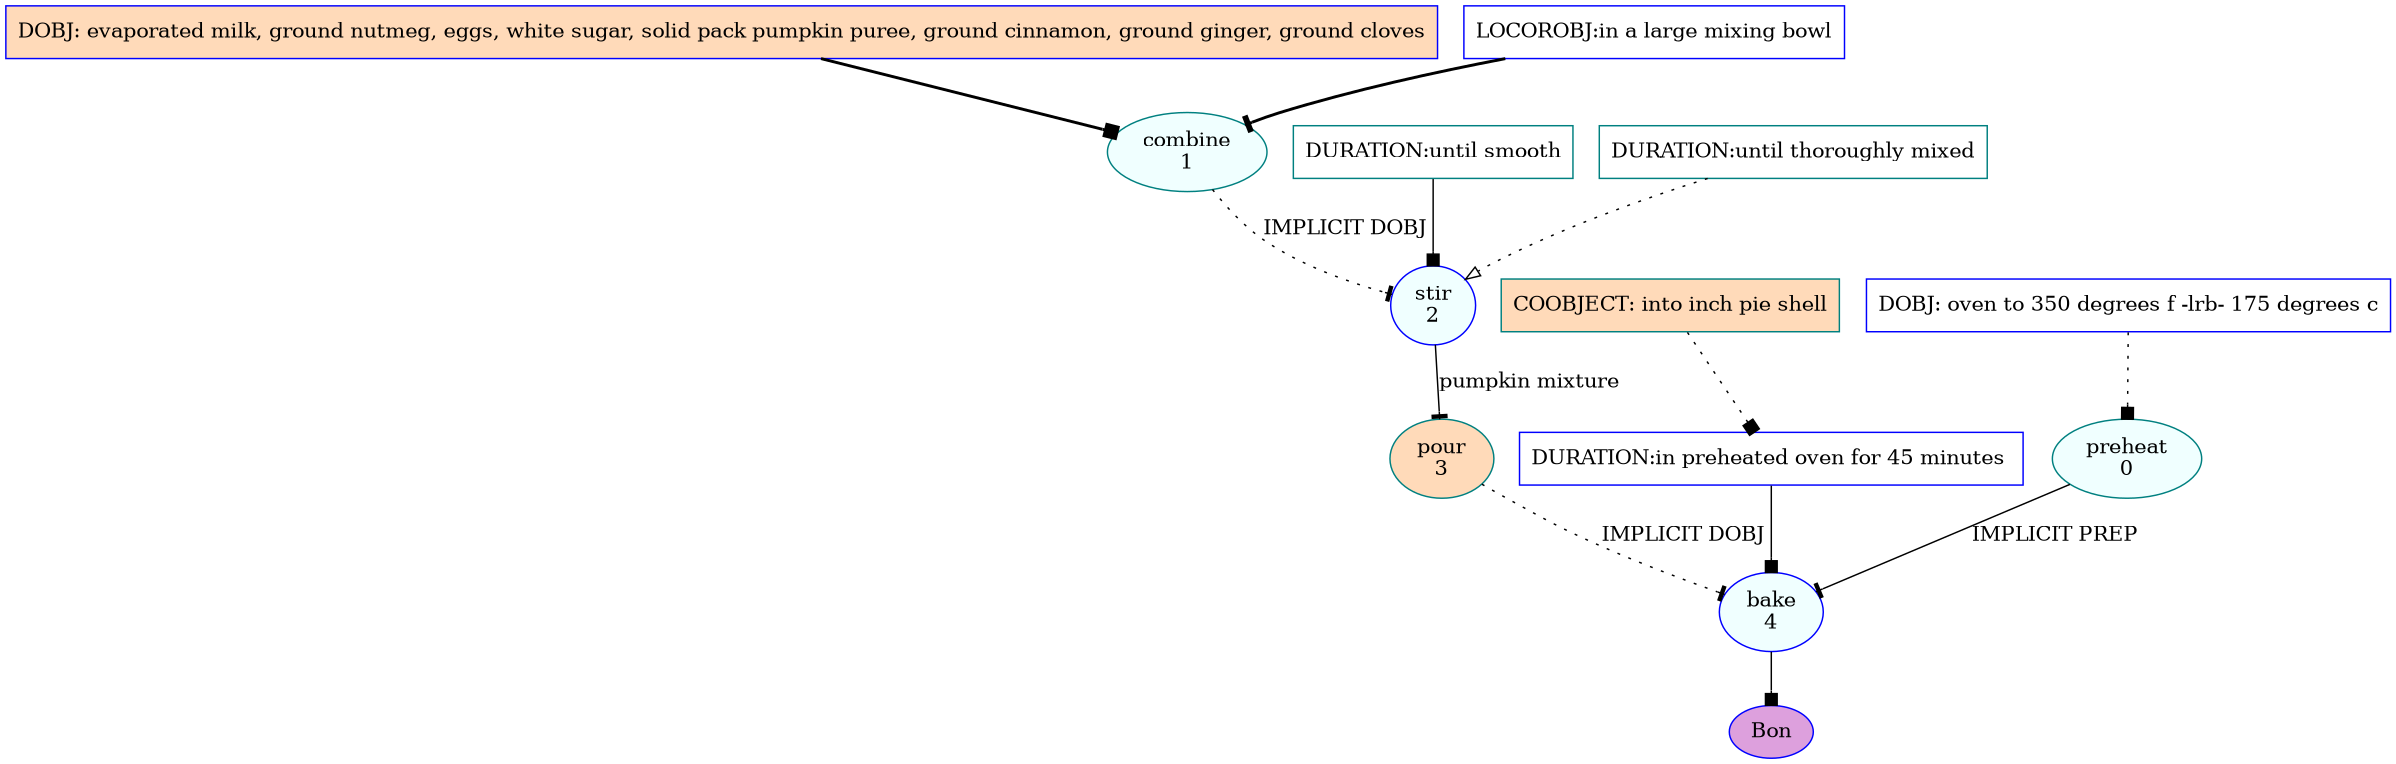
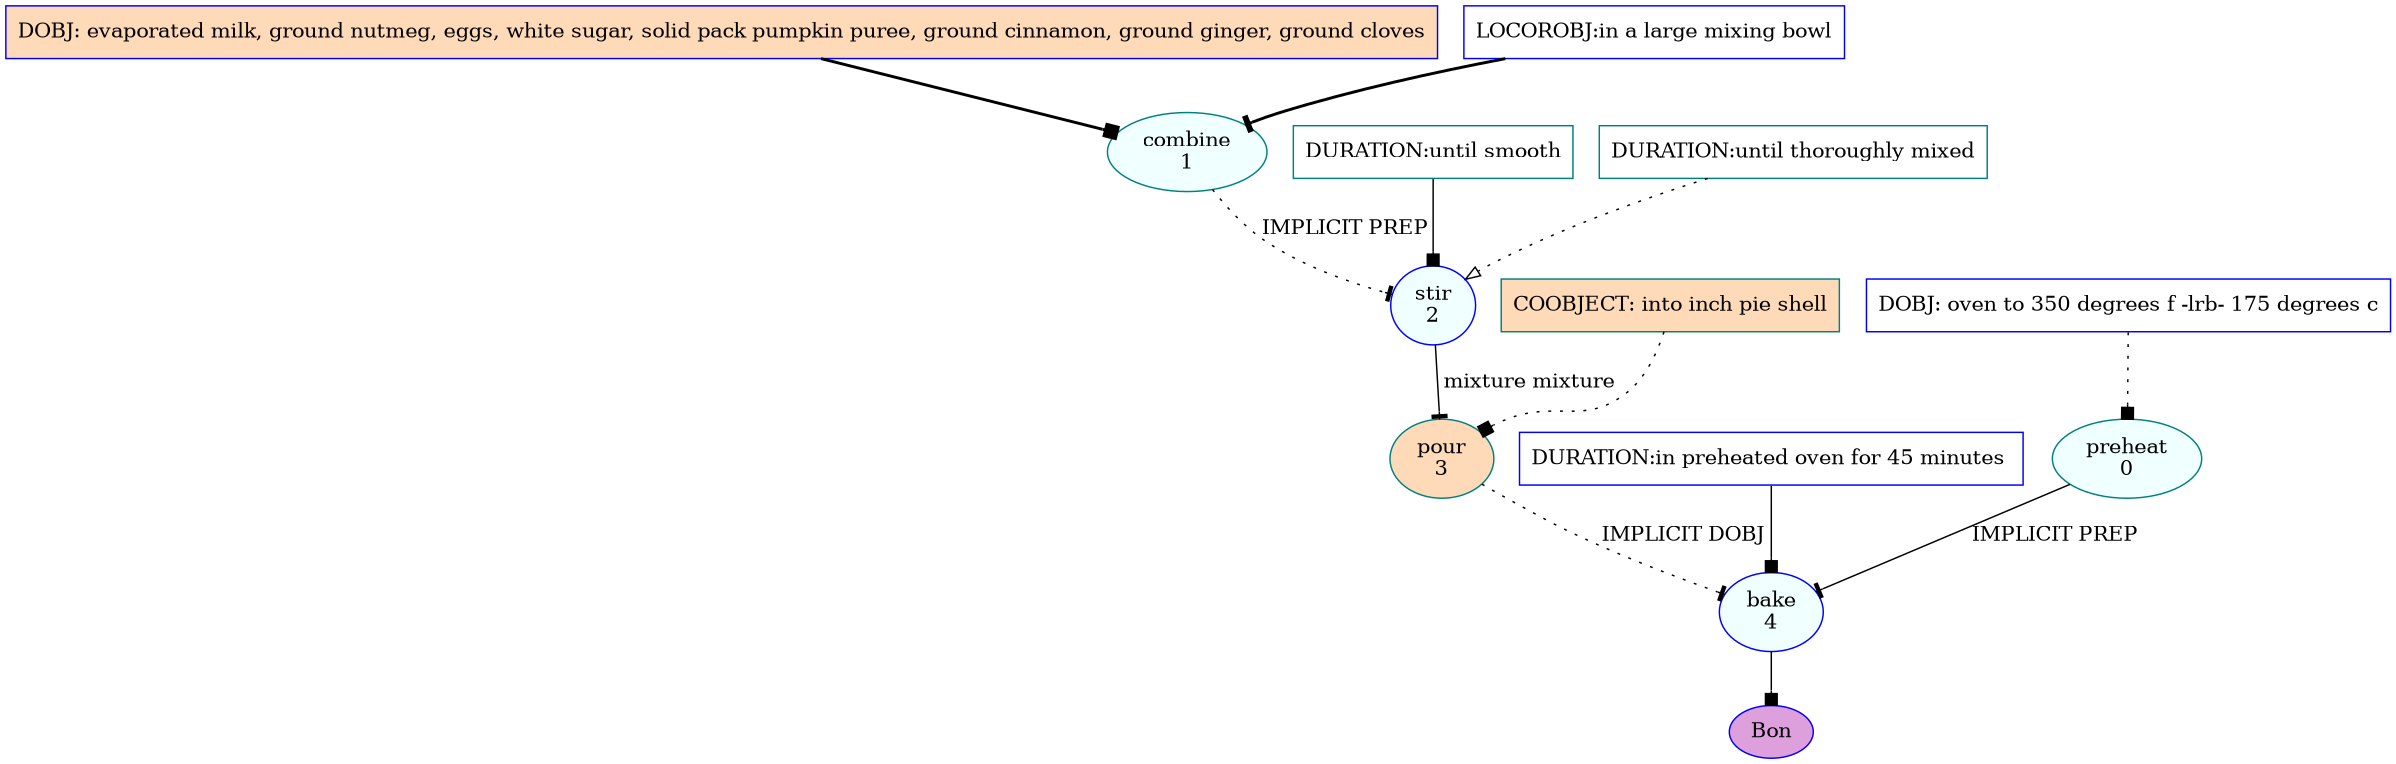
edge "combine 1" -> "stir 2": label "IMPLICIT DOBJ" -> "IMPLICIT PREP"
edge "COOBJECT: into inch pie shell" -> "DURATION:in preheated oven for 45 minutes": now "COOBJECT: into inch pie shell" -> "pour 3"
edge "stir 2" -> "pour 3": label "pumpkin mixture" -> "mixture mixture"
